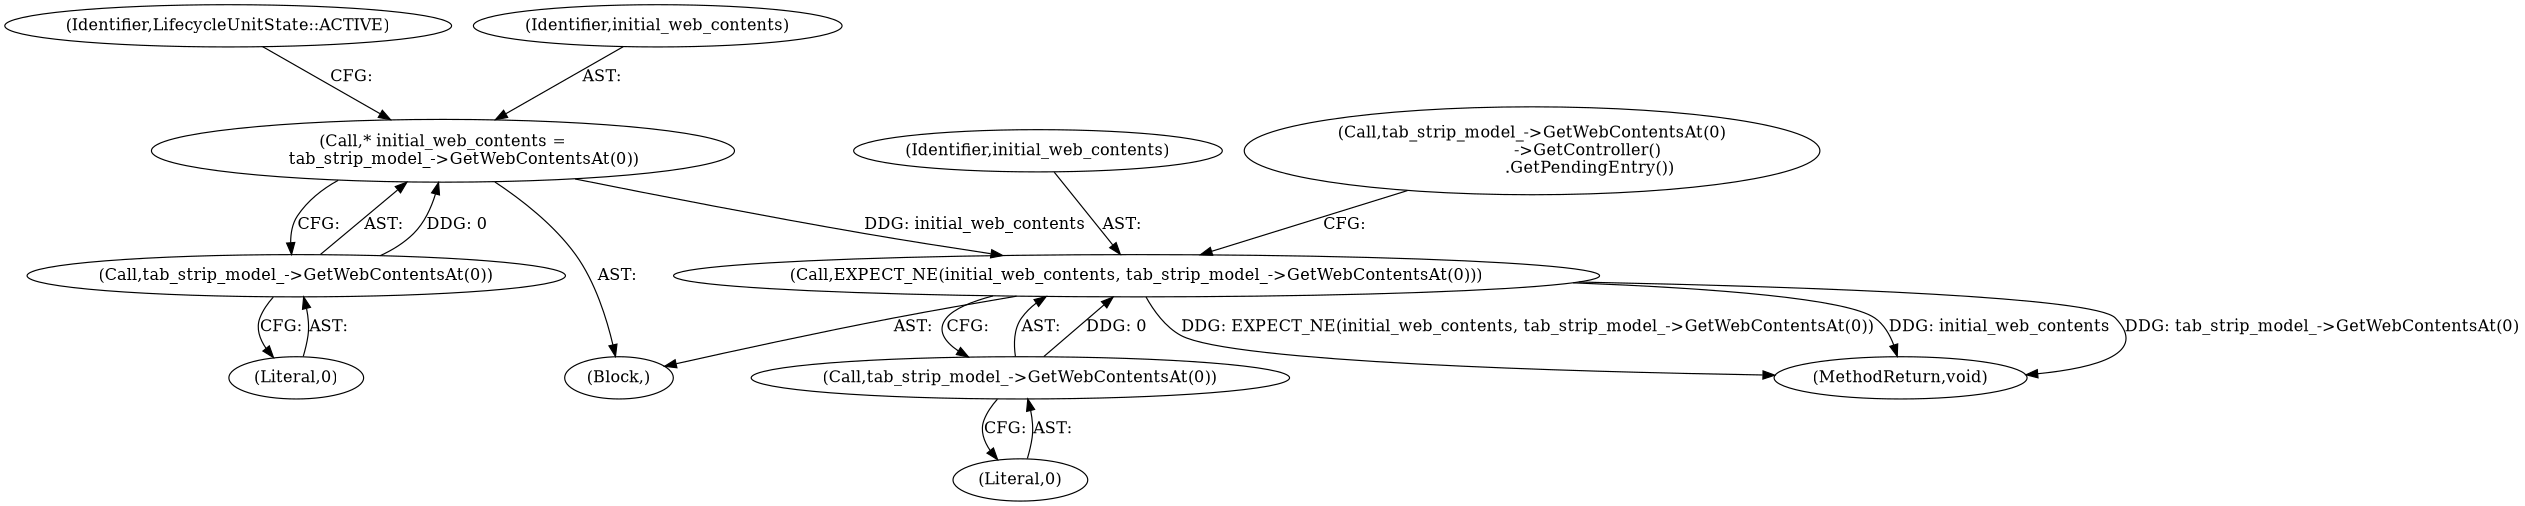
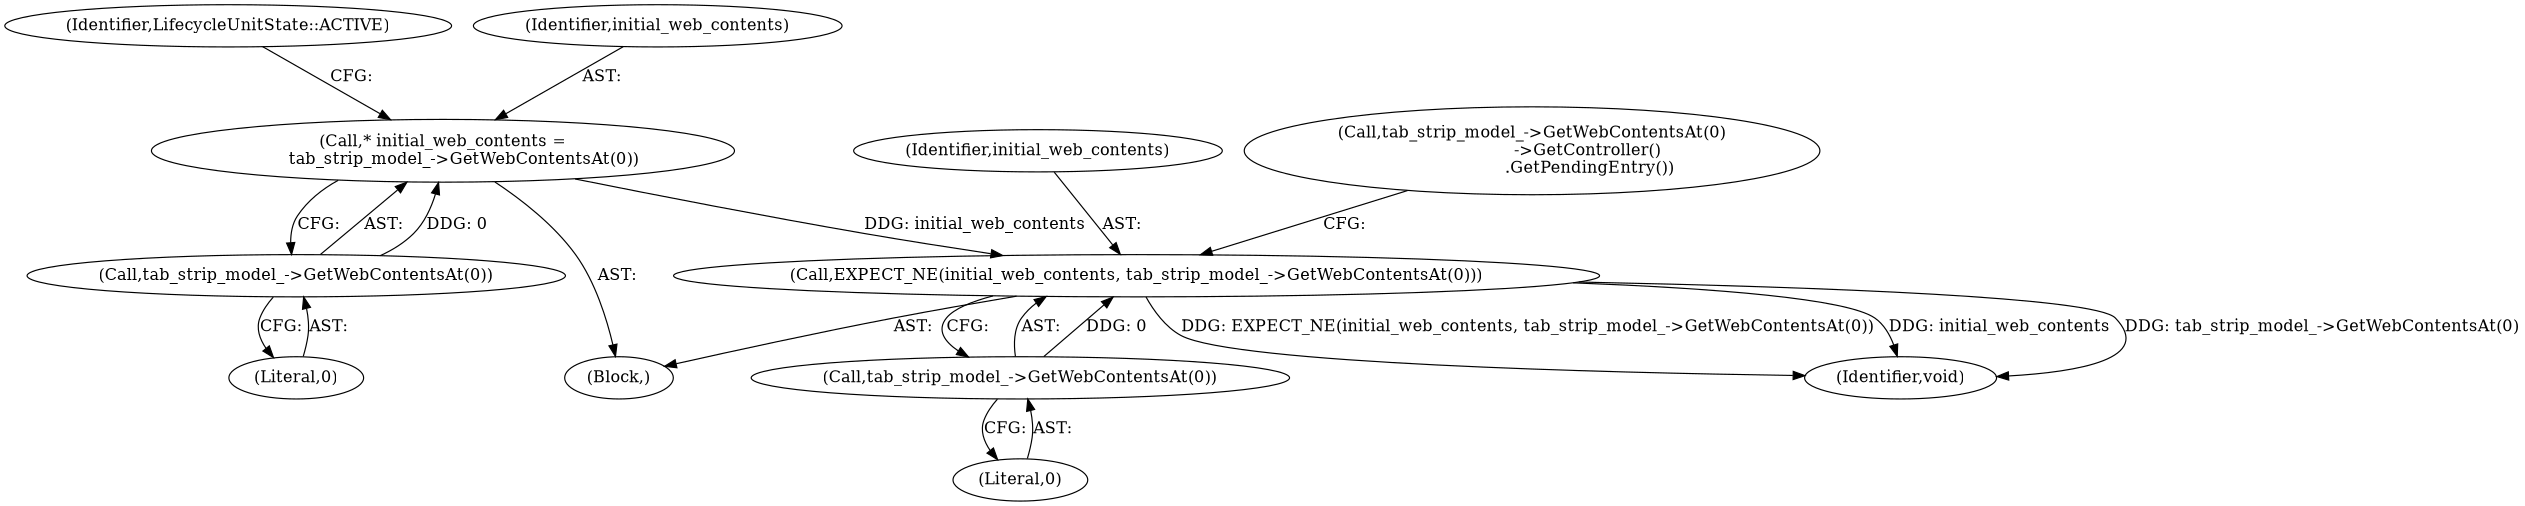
node "(MethodReturn,void)": label "(MethodReturn,void)" -> "(Identifier,void)"
